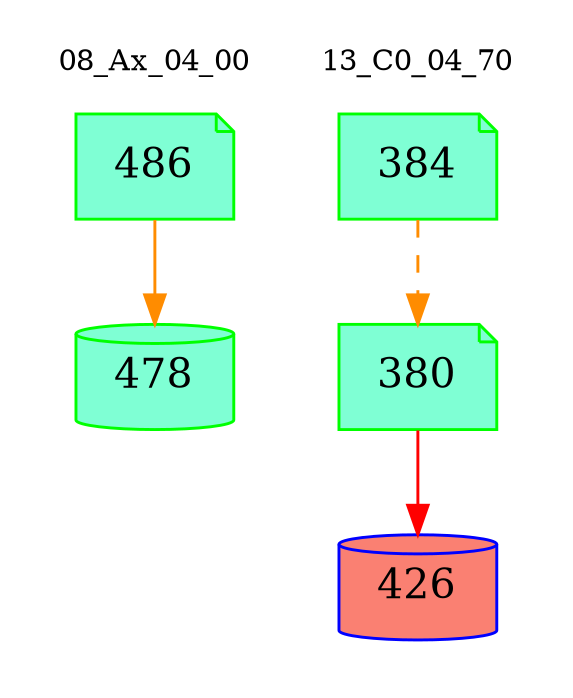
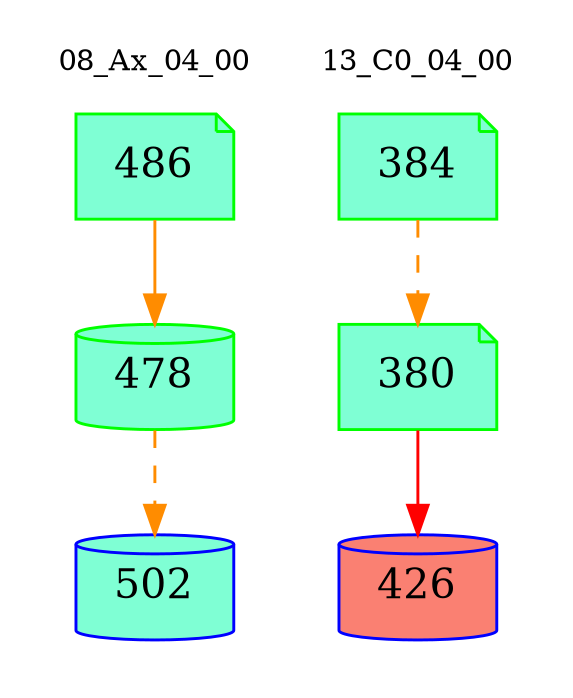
cluster "13_C0_04_70": label "13_C0_04_70" -> "13_C0_04_00"
node "502": added
